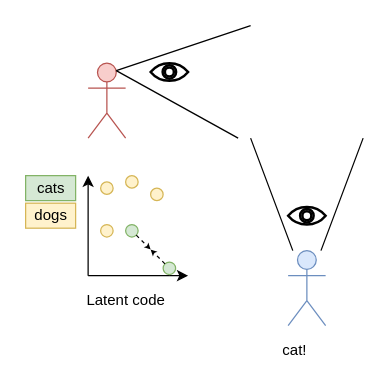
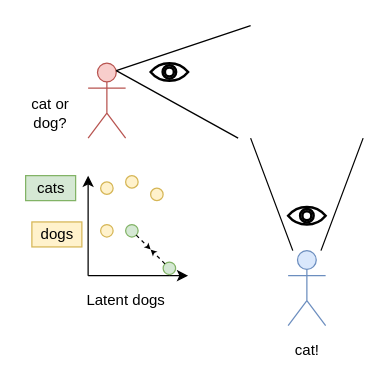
node "cat or dog?": added
node "dogs": moved (51, 216) -> (57, 234)
node "Latent code": label "Latent code" -> "Latent dogs"
node "cat!": moved (294, 351) -> (307, 351)
